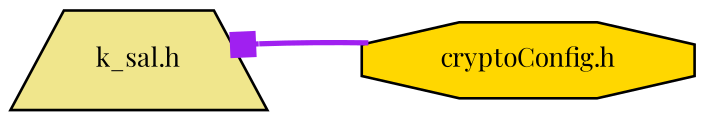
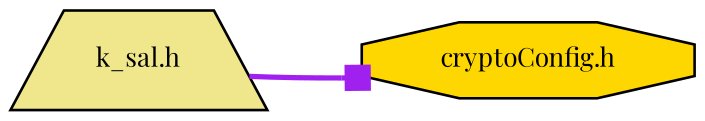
edge "cryptoConfig.h" -> "k_sal.h": reversed
